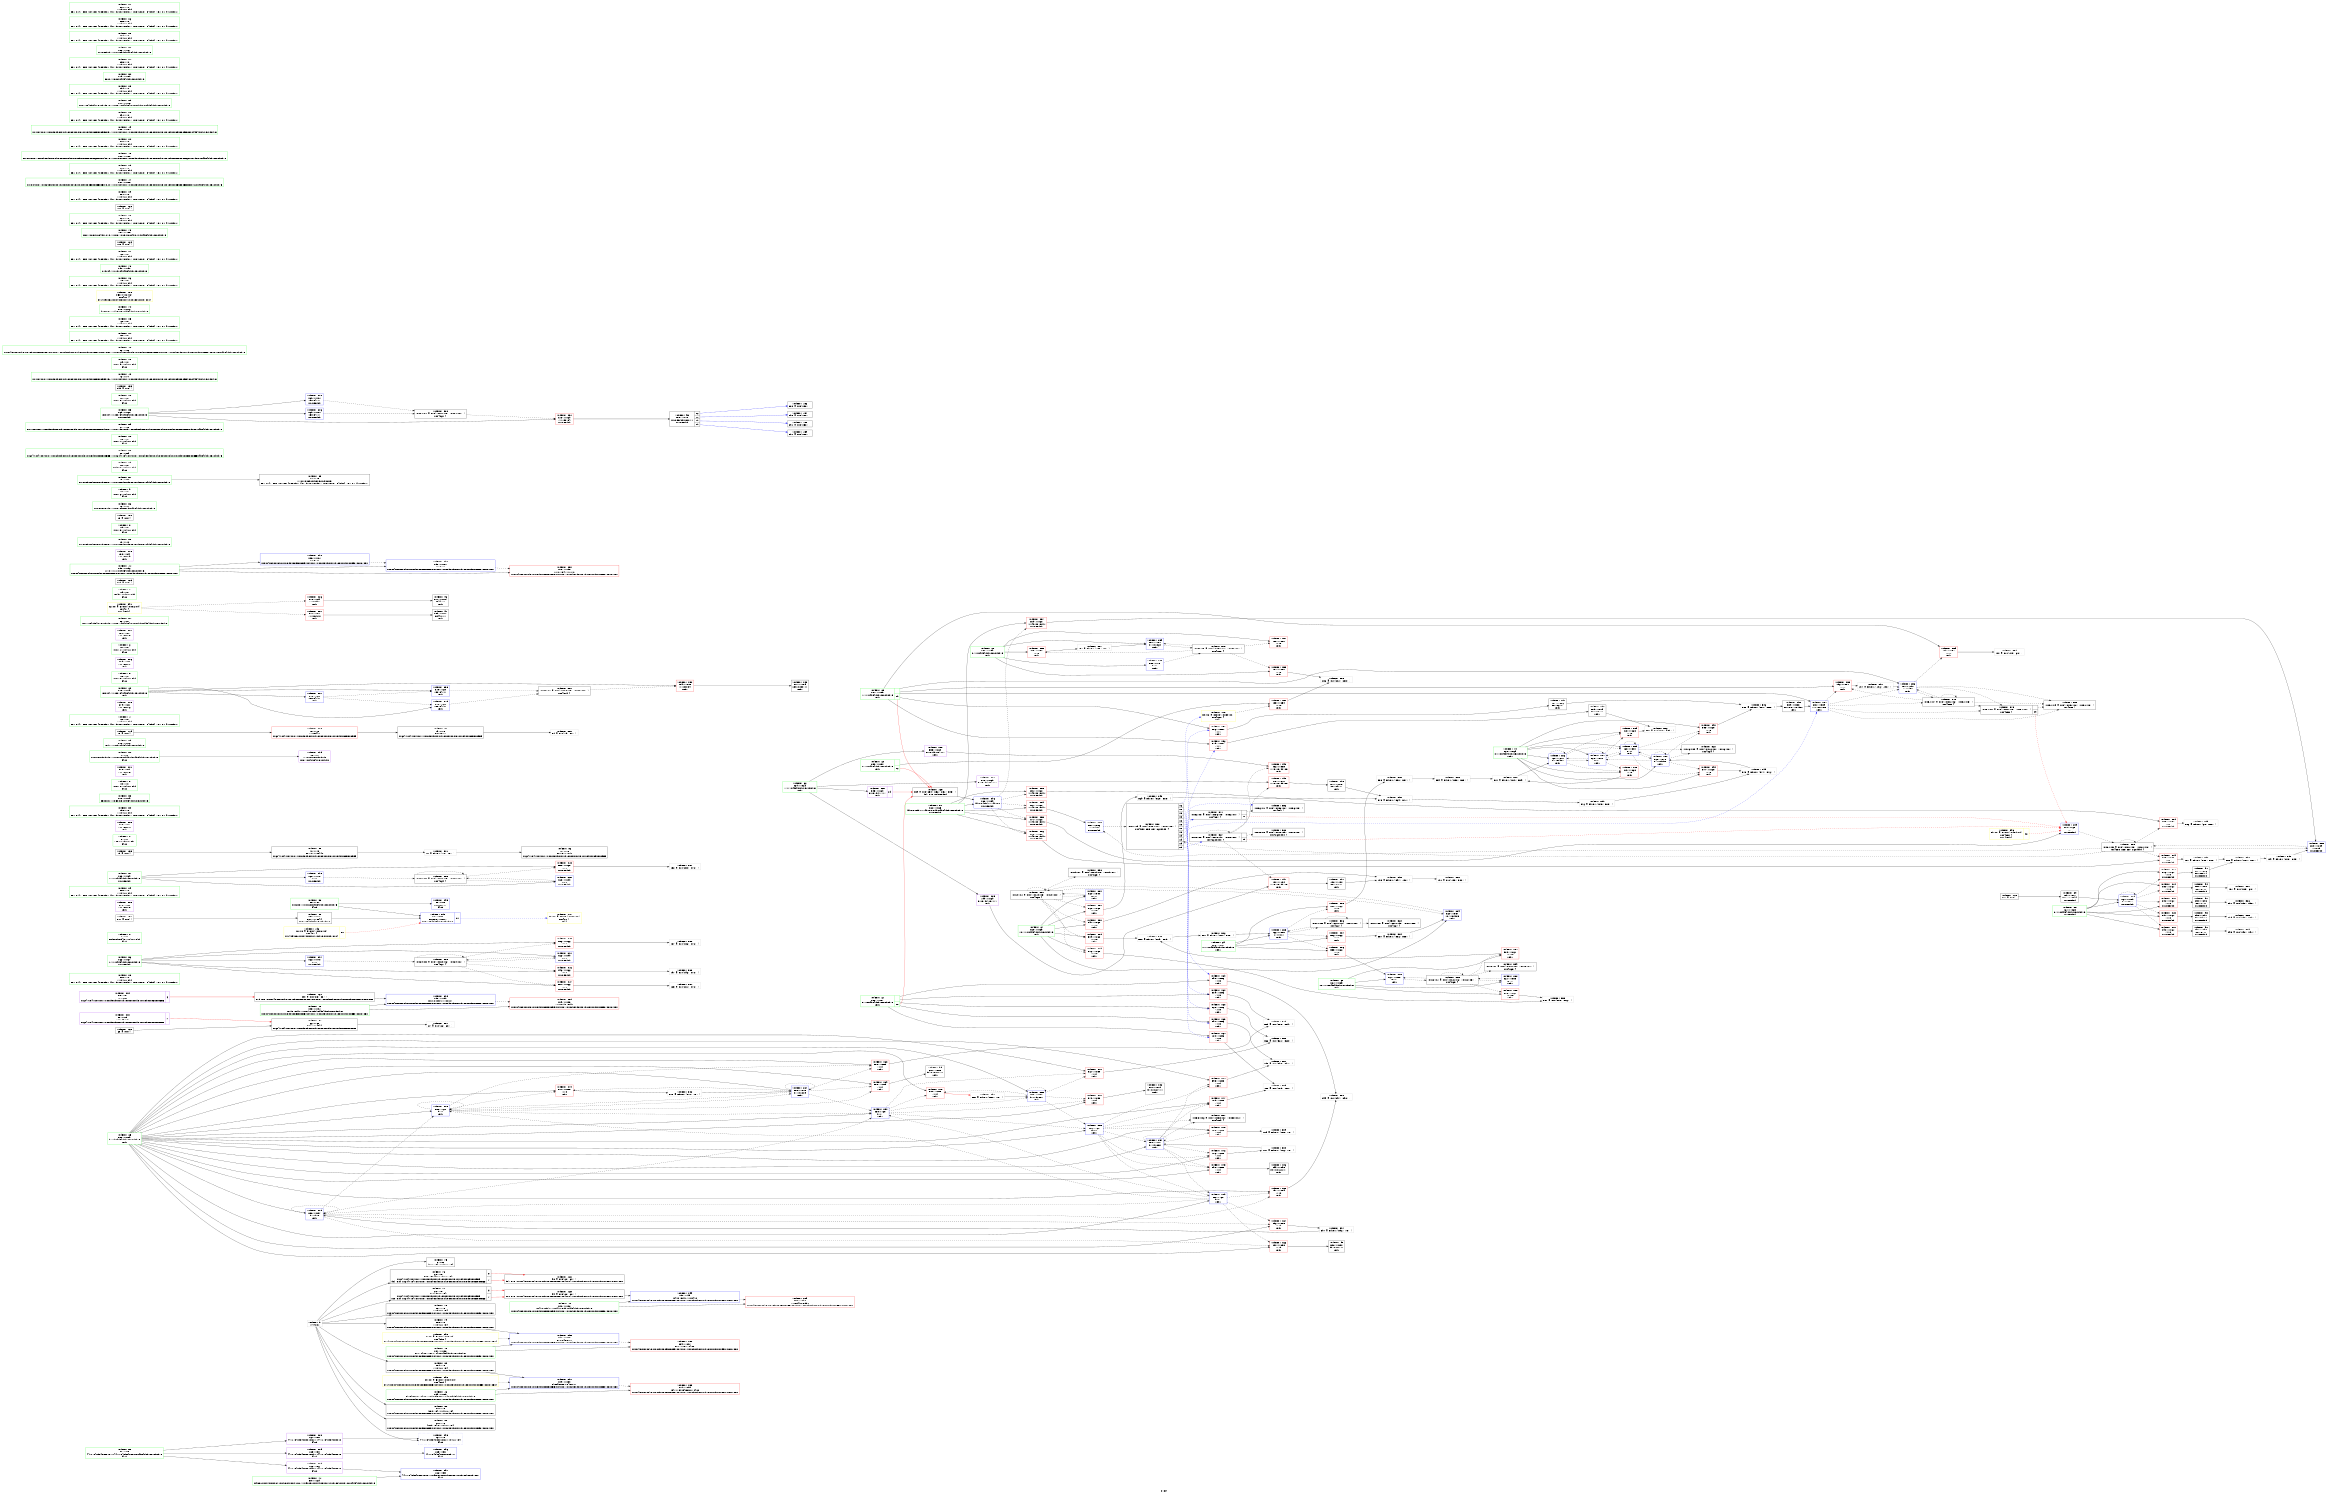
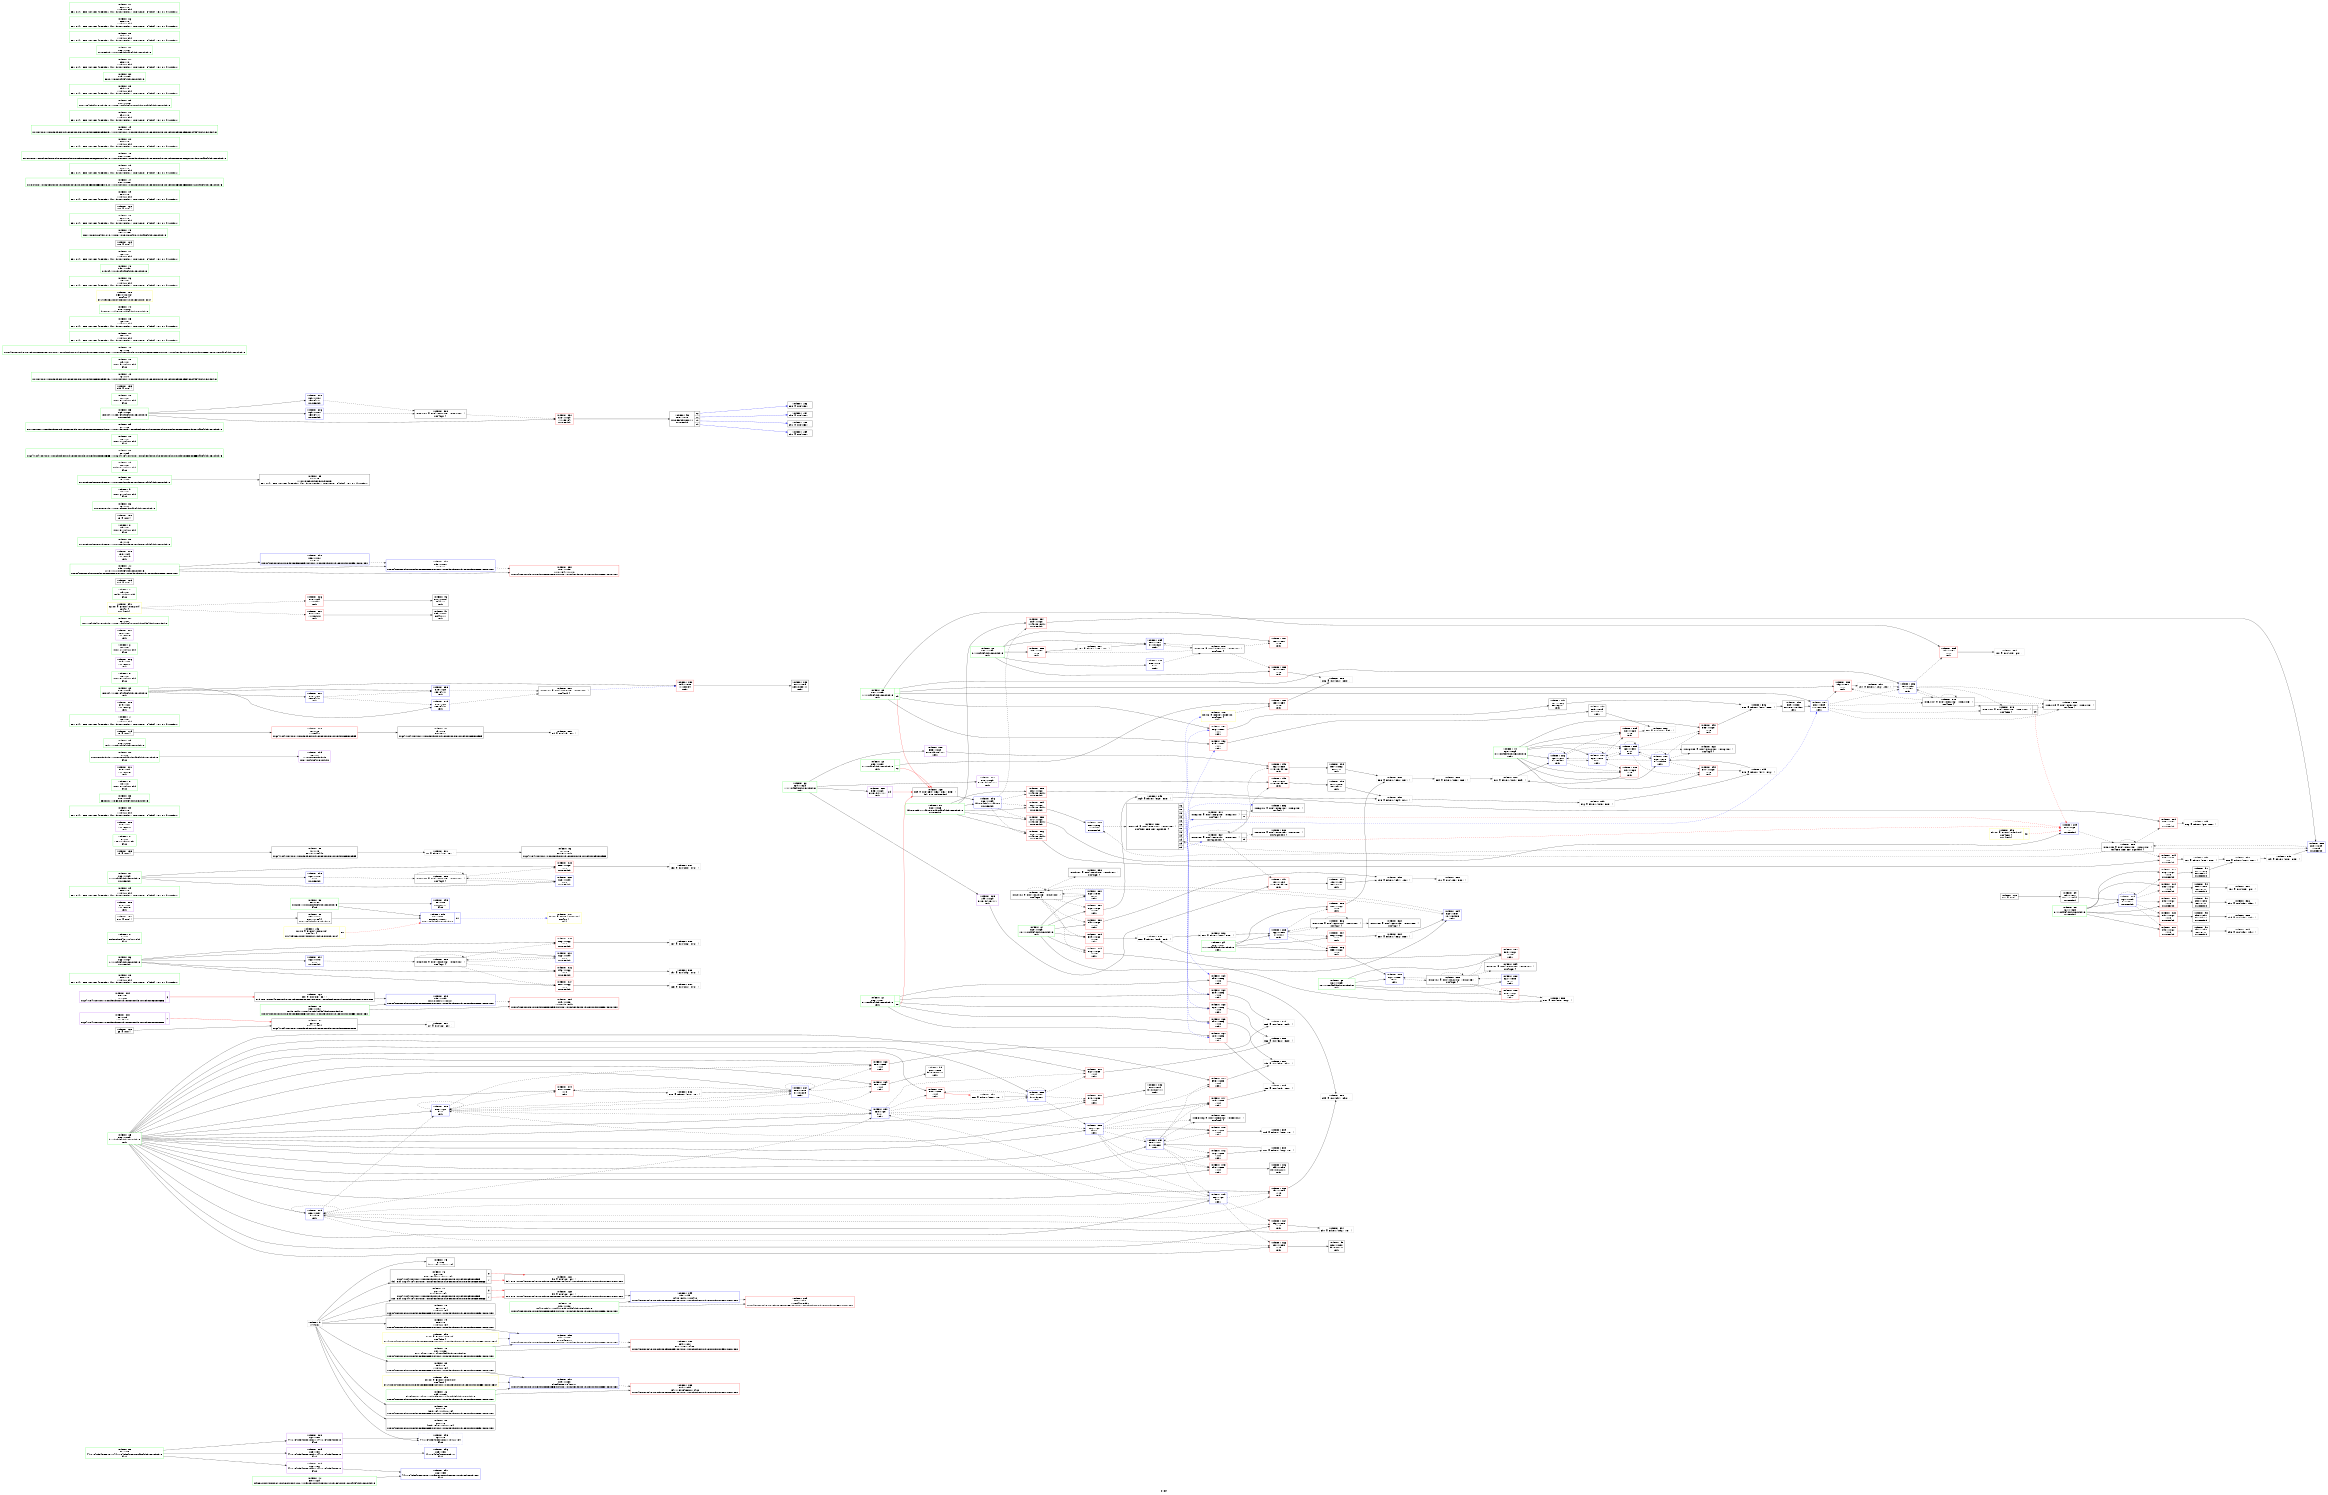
edge "NodeID: 354" -> "NodeID: 151": color black -> blue
node "NodeID: 100": added
edge "NodeID: 385" -> "NodeID: 222": removed
